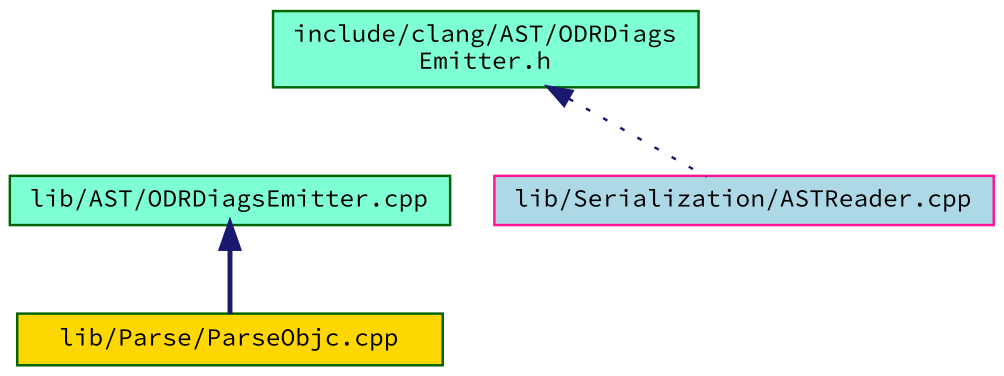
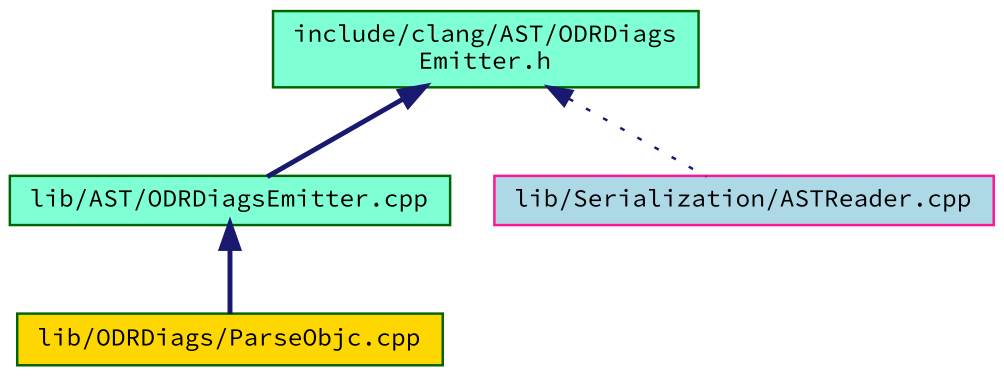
edge "lib/AST/ODRDiagsEmitter.cpp" -> "include/clang/AST/ODRDiags Emitter.h": added
node "lib/Parse/ParseObjc.cpp": label "lib/Parse/ParseObjc.cpp" -> "lib/ODRDiags/ParseObjc.cpp"
